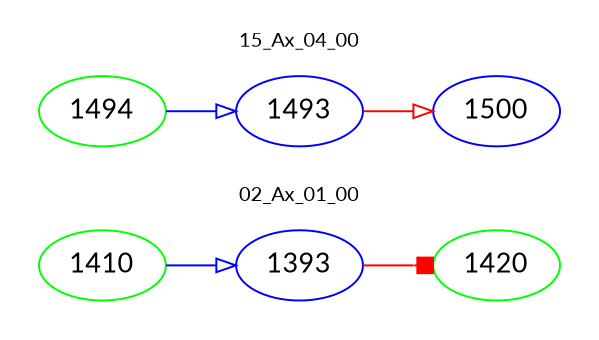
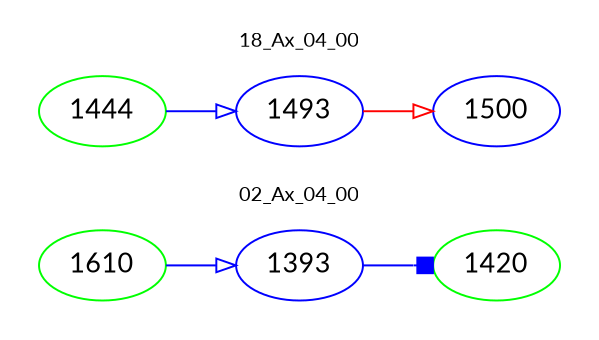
cluster "15_Ax_04_00": label "15_Ax_04_00" -> "18_Ax_04_00"
node "1494": label "1494" -> "1444"
cluster "02_Ax_01_00": label "02_Ax_01_00" -> "02_Ax_04_00"
node "1410": label "1410" -> "1610"
edge "1393" -> "1420": color red -> blue
